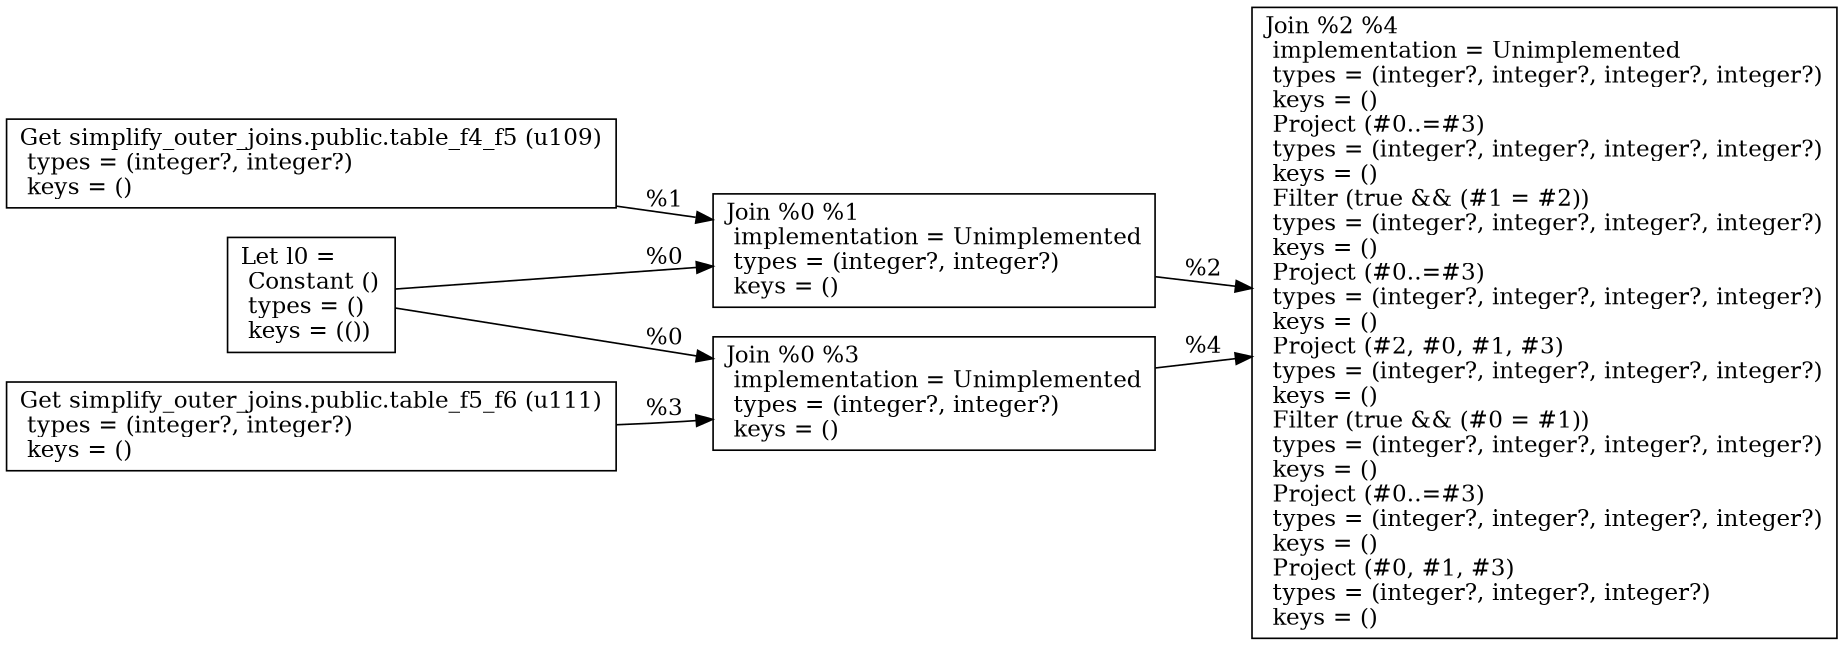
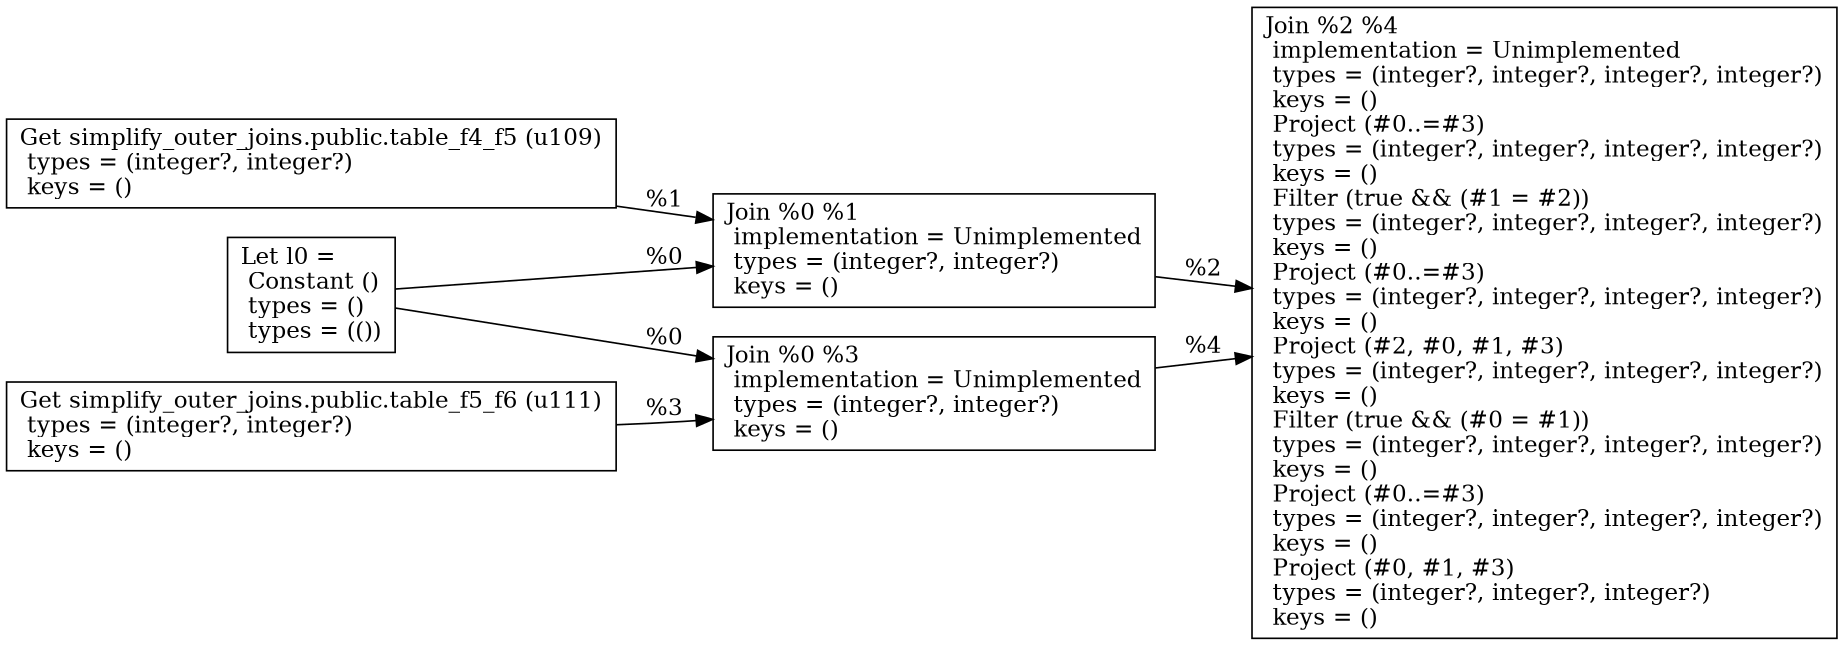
node "Let l0 = Constant () types = () keys = (())": label "Let l0 = Constant () types = () keys = (())" -> "Let l0 = Constant () types = () types = (())"
